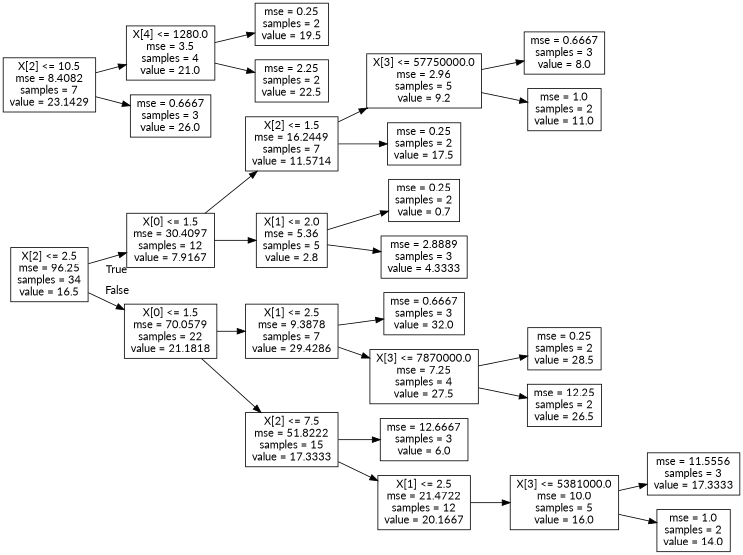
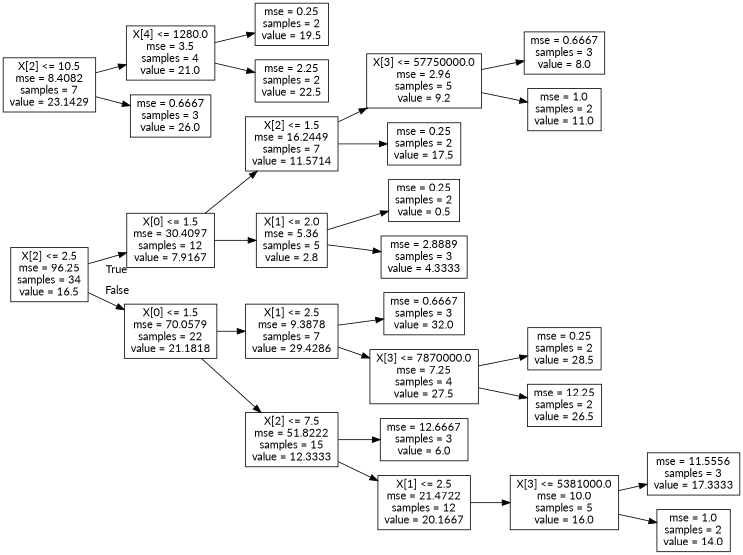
node "mse = 0.25 samples = 2 value = 0.7": label "mse = 0.25 samples = 2 value = 0.7" -> "mse = 0.25 samples = 2 value = 0.5"
node "X[2] <= 7.5 mse = 51.8222 samples = 15 value = 17.3333": label "X[2] <= 7.5 mse = 51.8222 samples = 15 value = 17.3333" -> "X[2] <= 7.5 mse = 51.8222 samples = 15 value = 12.3333"
